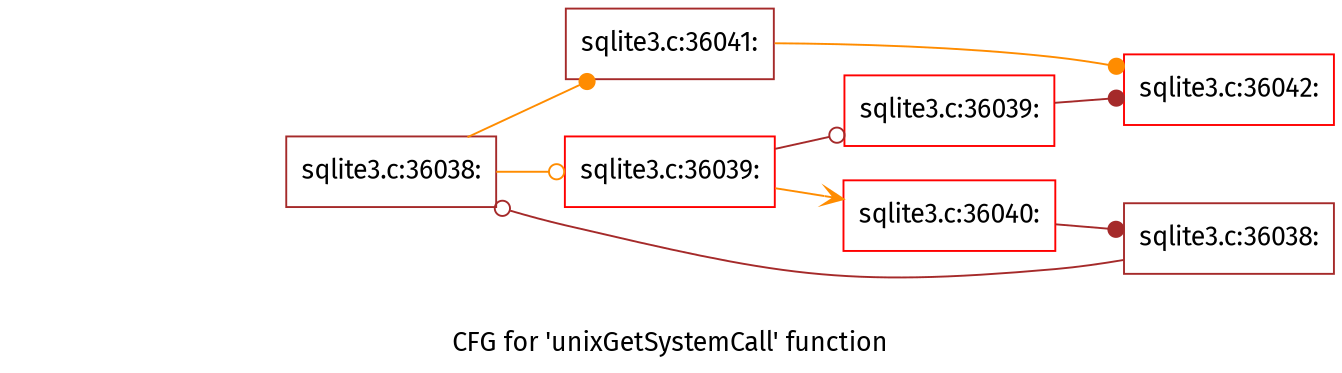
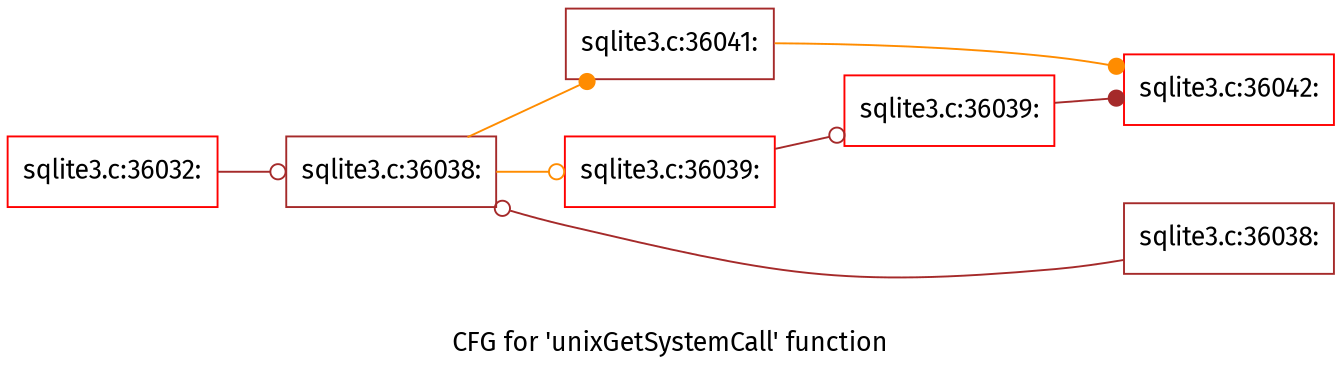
node "sqlite3.c:36032:": added
node "sqlite3.c:36040:": removed
